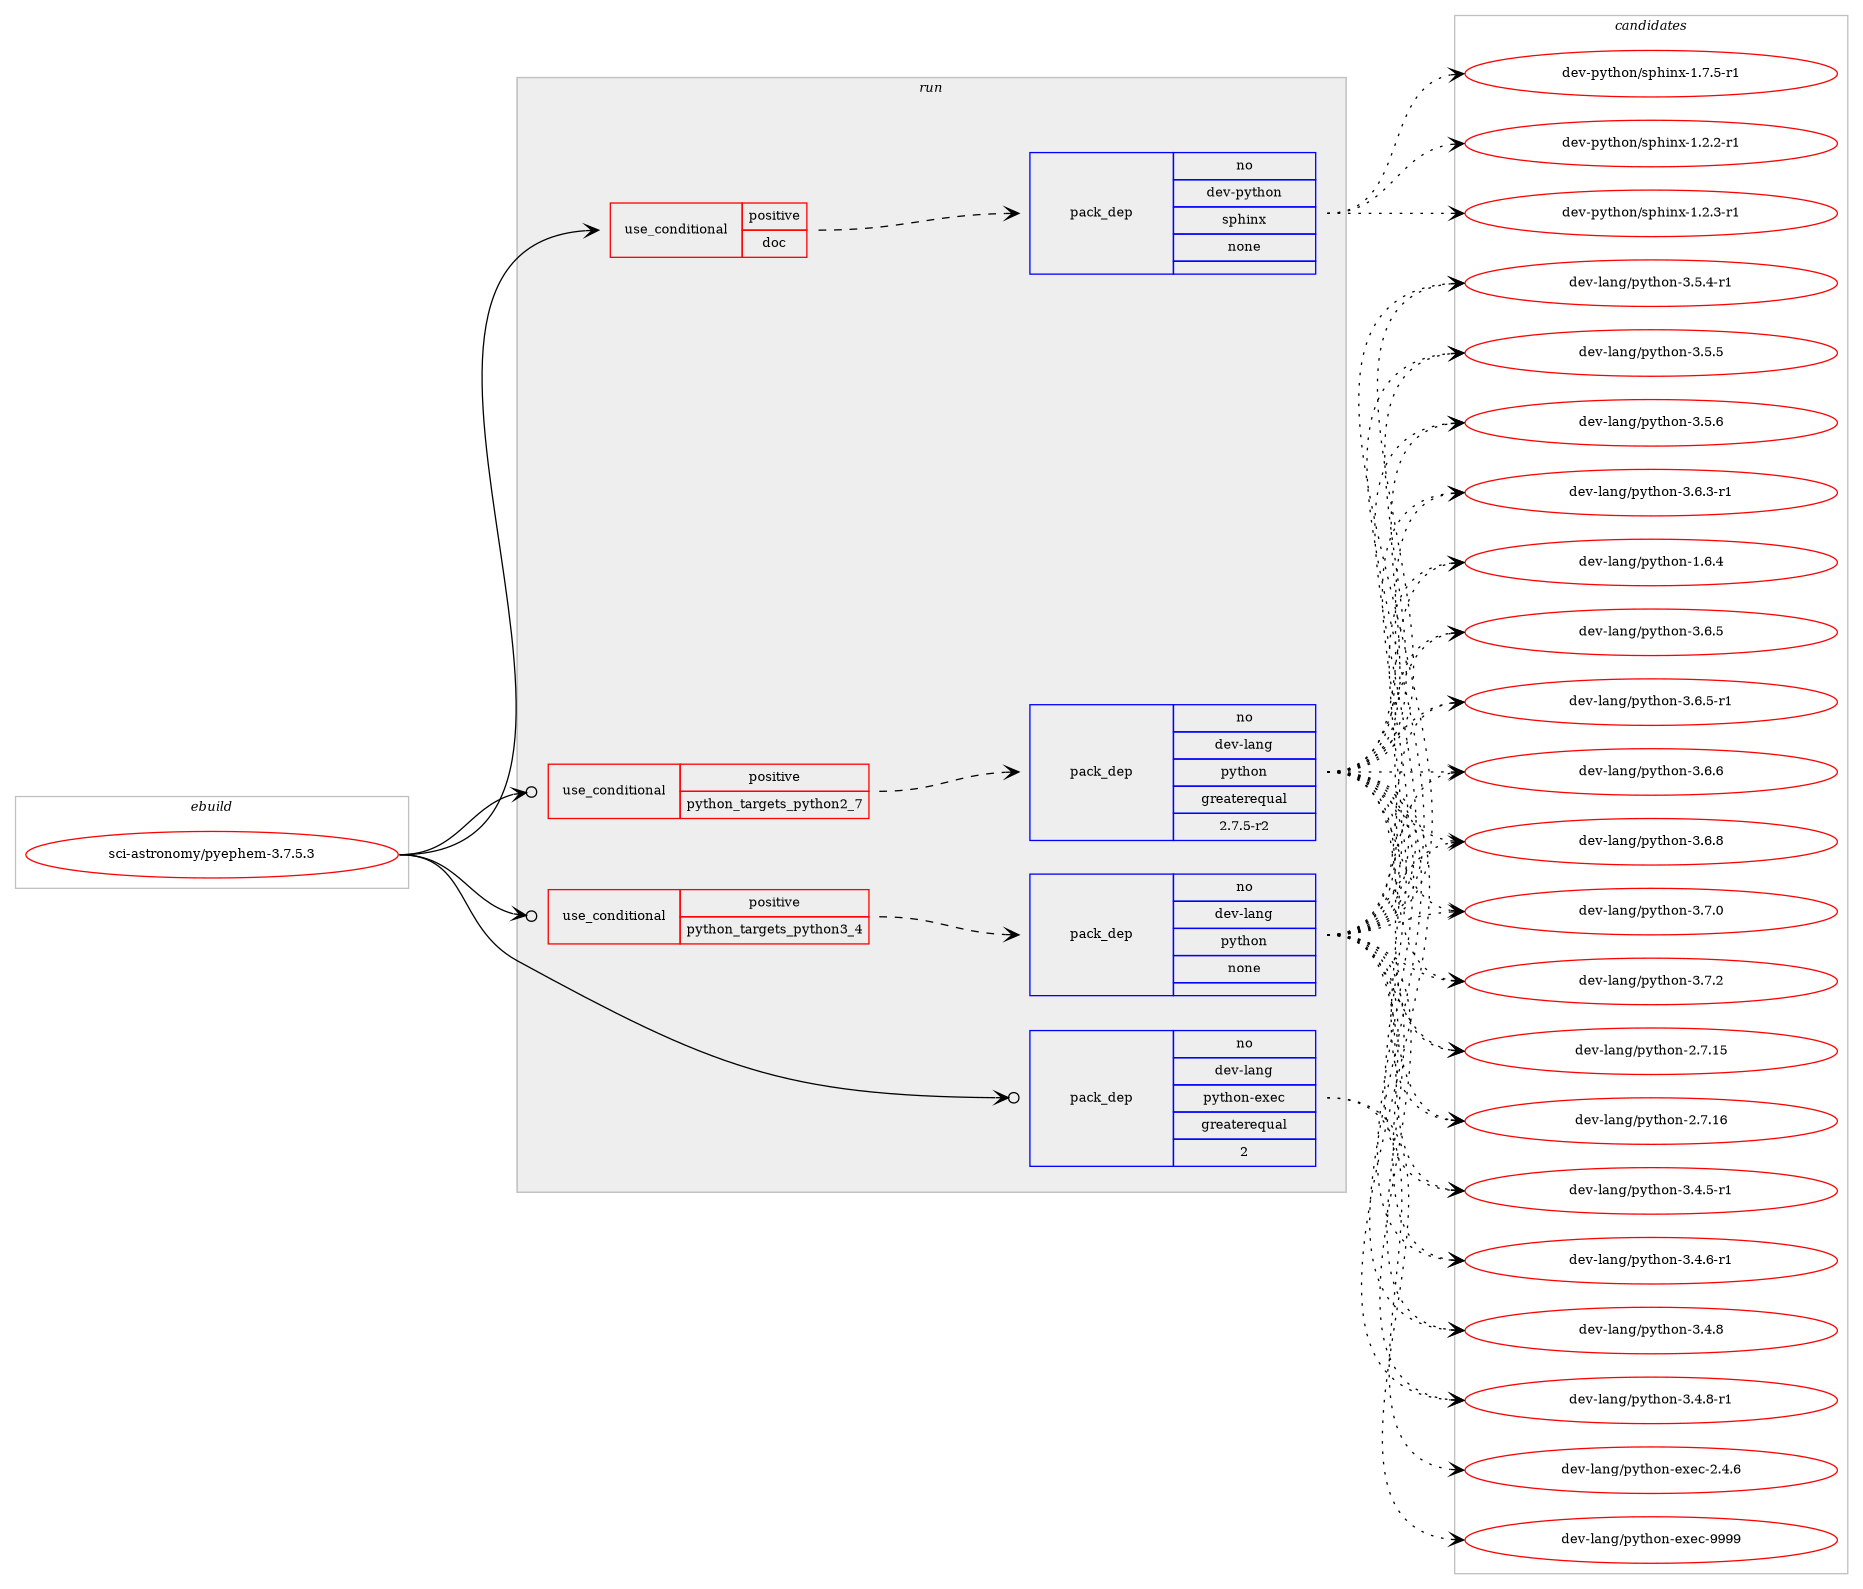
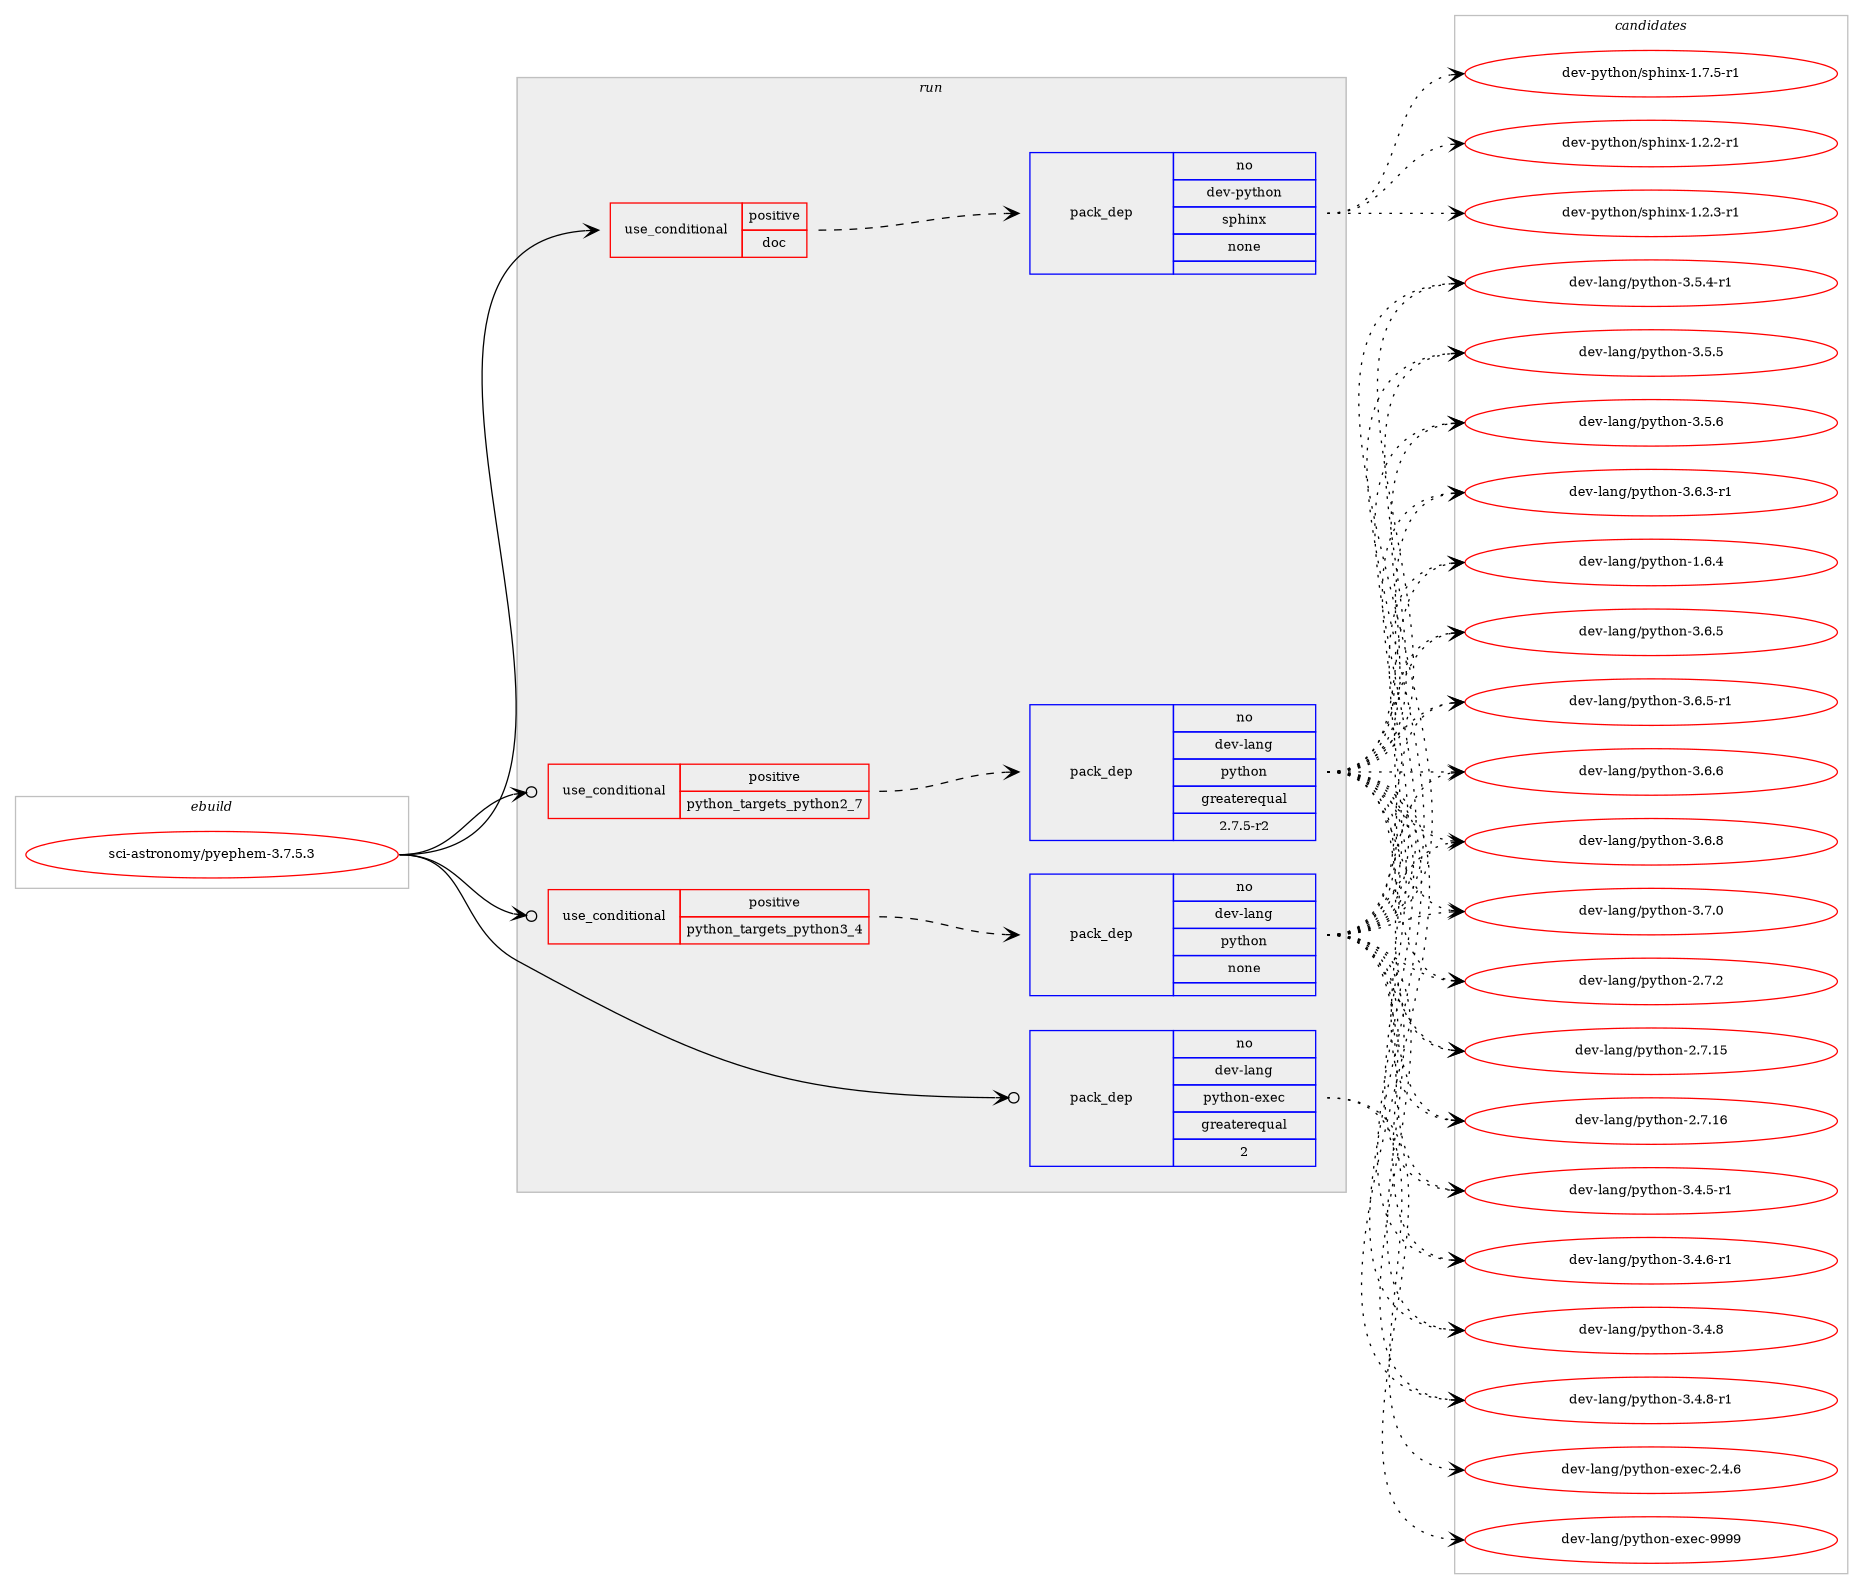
node "dev-lang/python-3.7.2": label "dev-lang/python-3.7.2" -> "dev-lang/python-2.7.2"
